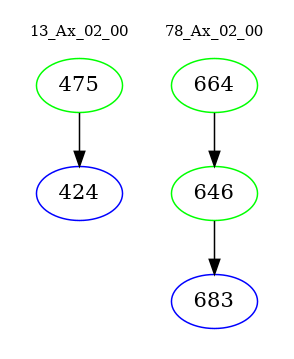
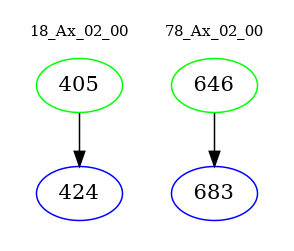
cluster "13_Ax_02_00": label "13_Ax_02_00" -> "18_Ax_02_00"
node "475": label "475" -> "405"
node "664": removed
